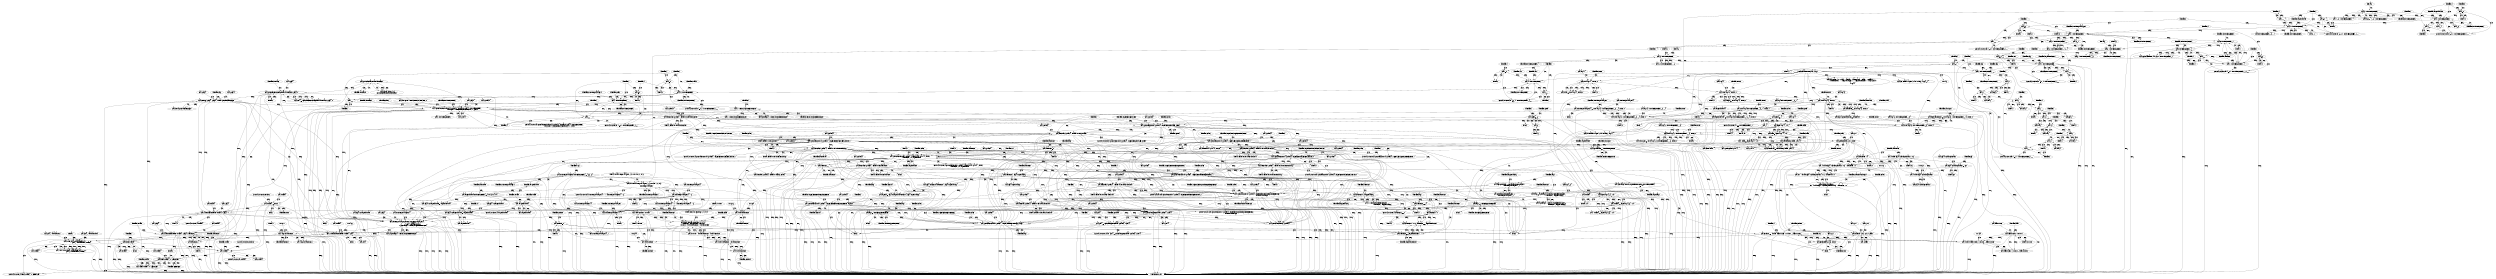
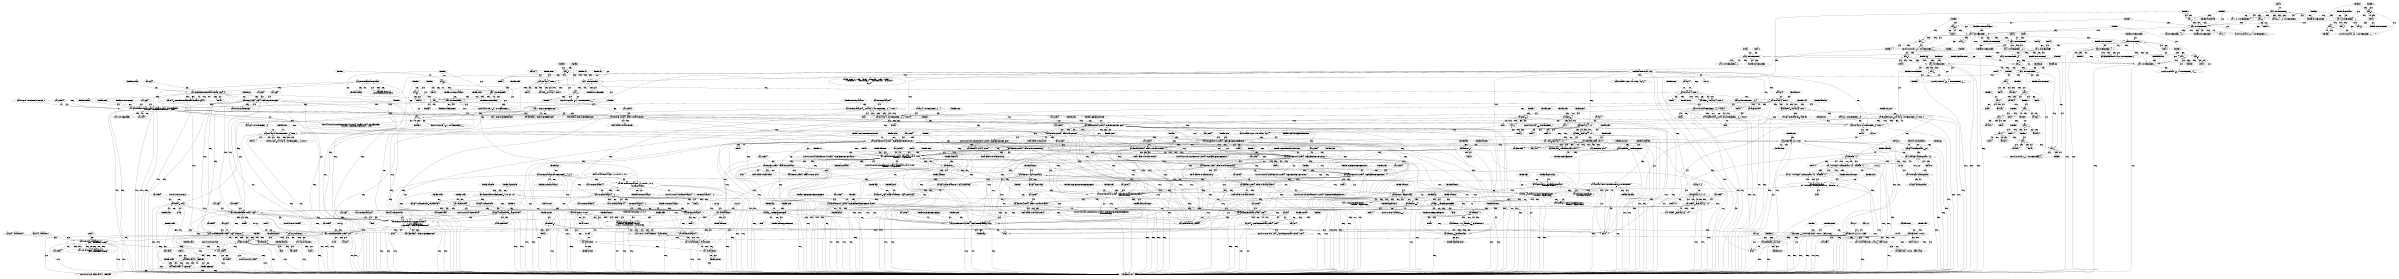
node "(Identifier,VPX_TS_MAX_PERIODICITY)": label "(Identifier,VPX_TS_MAX_PERIODICITY)" -> "(MethodReturn,VPX_TS_MAX_PERIODICITY)"
edge "(Call,cfg[0].rc_buf_optimal_sz = 600)" -> "(Literal,600)": now "(Call,cfg[0].rc_buf_optimal_sz = 600)" -> "(Call,(double)cfg[0].rc_buf_optimal_sz * 0.5)"
